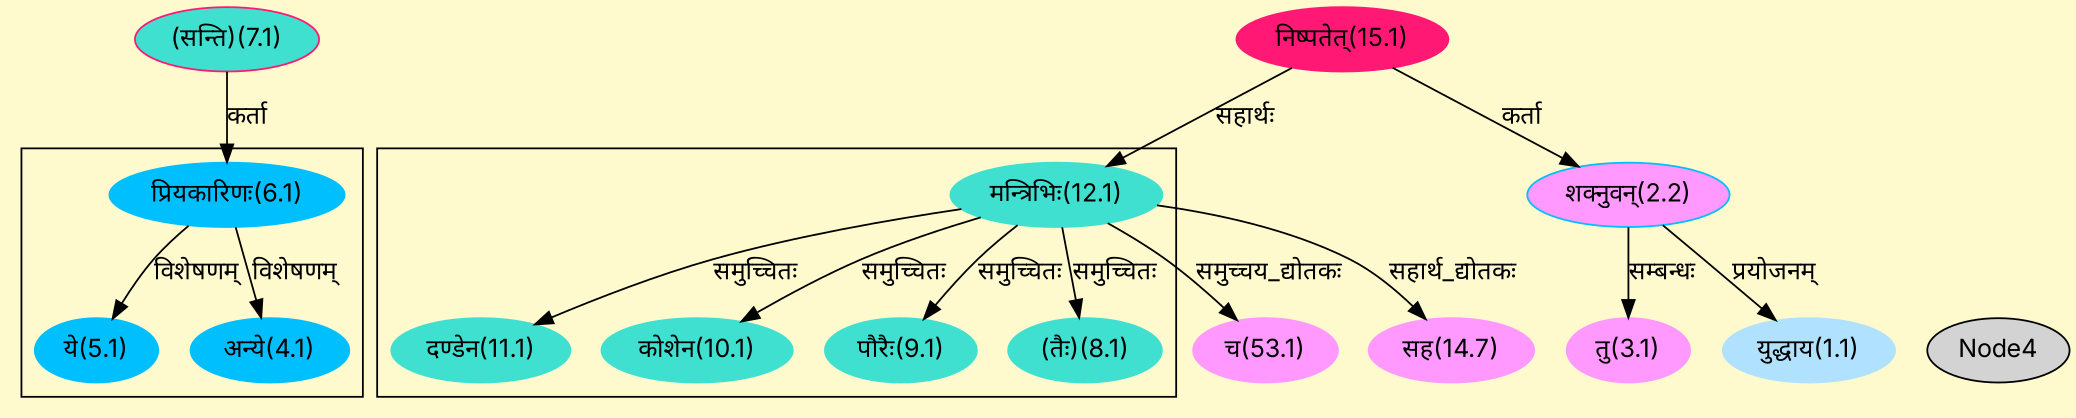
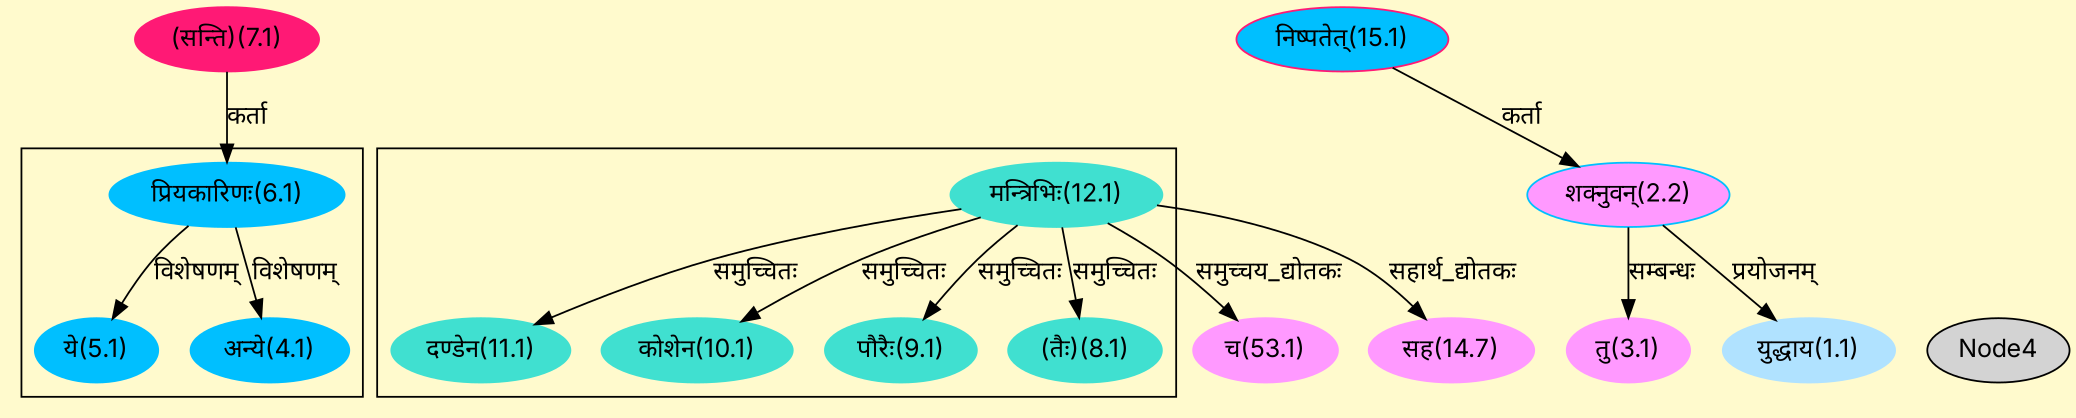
node "(सन्ति)(7.1)": fillcolor #40e0d0 -> #ff1975
node "निष्पतेत्(15.1)": fillcolor #ff1975 -> #00bfff
edge "निष्पतेत्(15.1)" -> "मन्त्रिभिः(12.1)": removed, label "सहार्थः"
